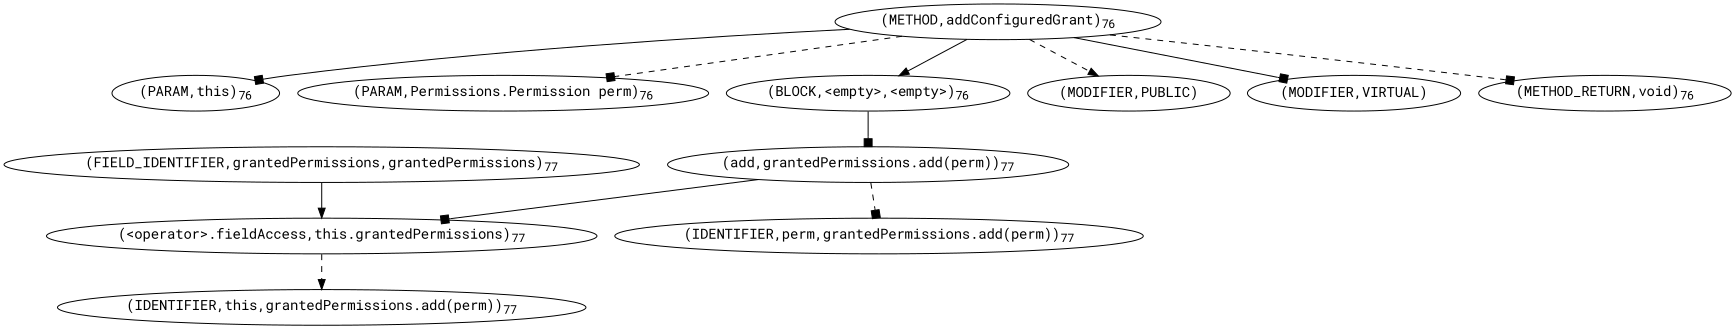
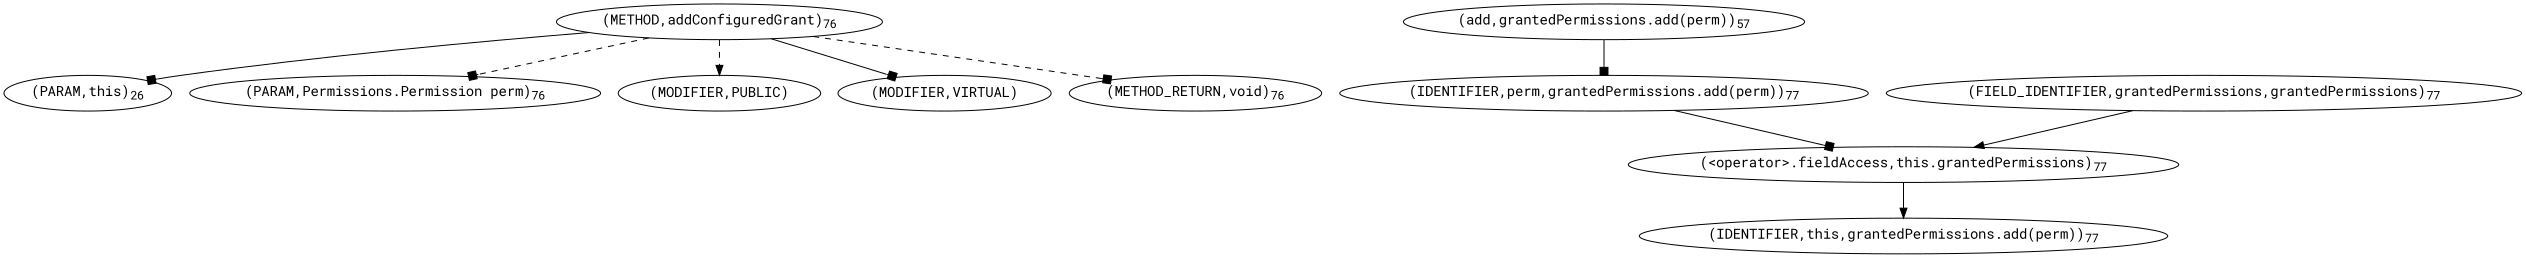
node "(PARAM,this)": text "76" -> "26"
node "(BLOCK,<empty>,<empty>)": removed
node "(add,grantedPermissions.add(perm))": text "77" -> "57"
edge "(add,grantedPermissions.add(perm))" -> "(IDENTIFIER,perm,grantedPermissions.add(perm))": style dashed -> solid
edge "(add,grantedPermissions.add(perm))" -> "(<operator>.fieldAccess,this.grantedPermissions)": now "(IDENTIFIER,perm,grantedPermissions.add(perm))" -> "(<operator>.fieldAccess,this.grantedPermissions)"
edge "(<operator>.fieldAccess,this.grantedPermissions)" -> "(IDENTIFIER,this,grantedPermissions.add(perm))": style dashed -> solid
